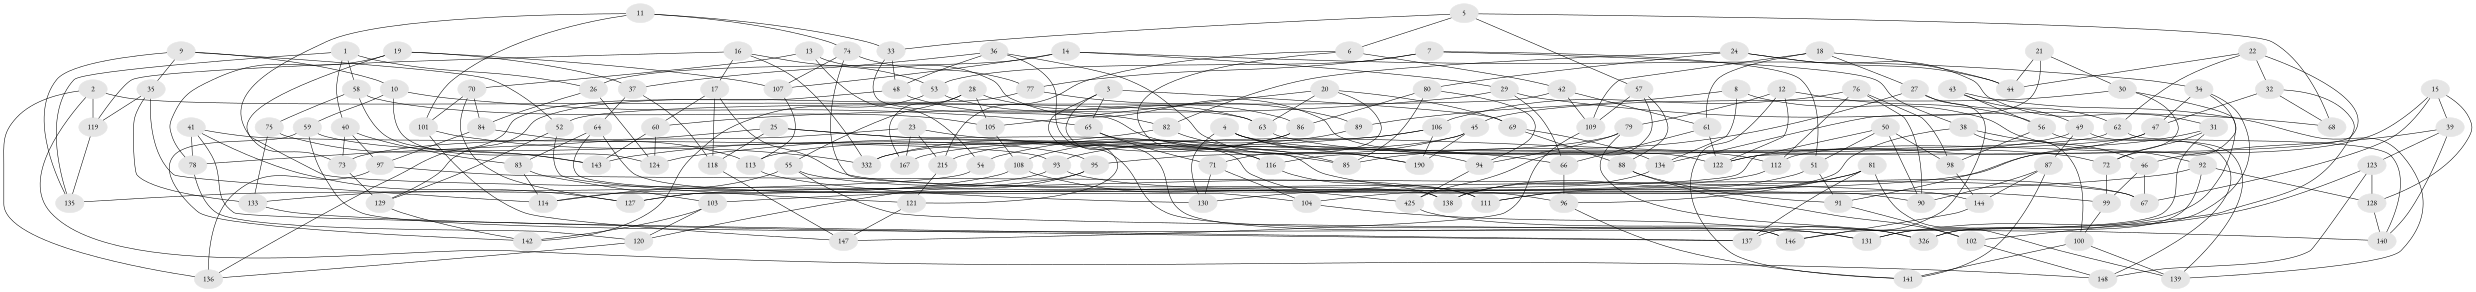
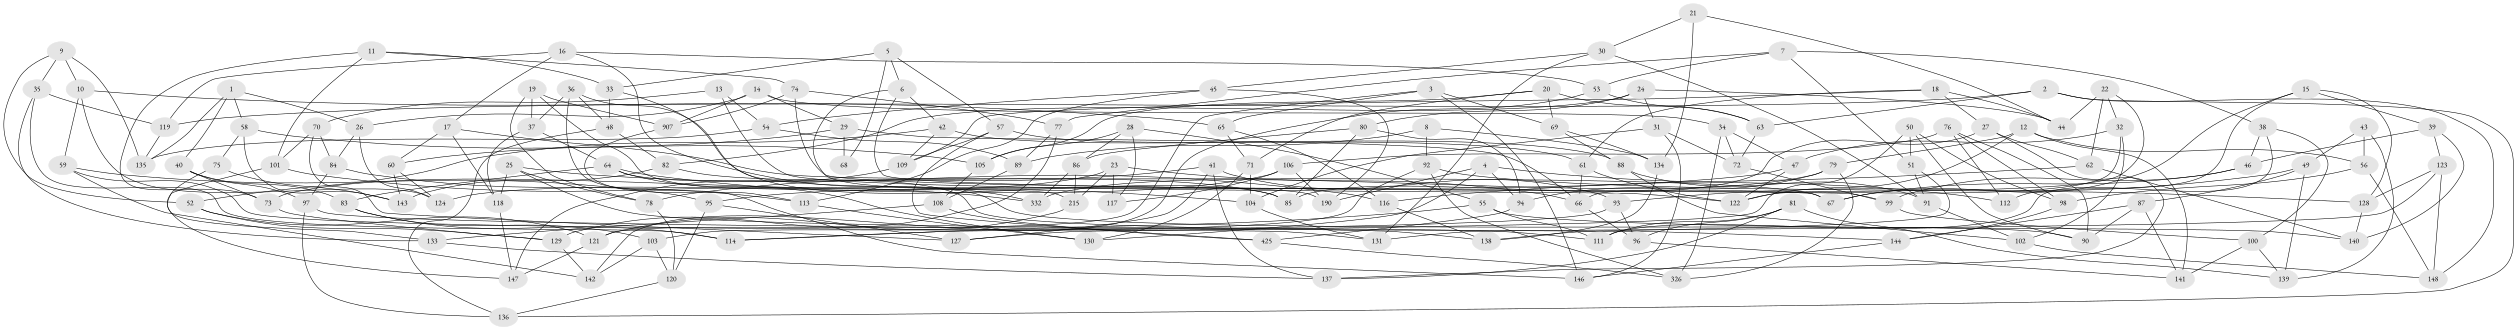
node "107": label "107" -> "907"
edge "32" -- "68": now "32" -- "66"
edge "54" -- "89": added
node "167": label "167" -> "117"
edge "112" -- "130": now "64" -- "130"
